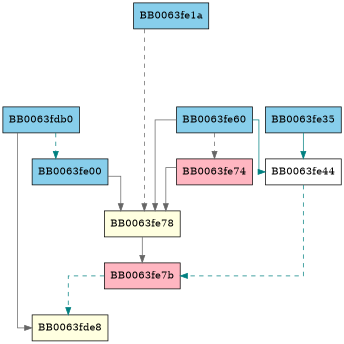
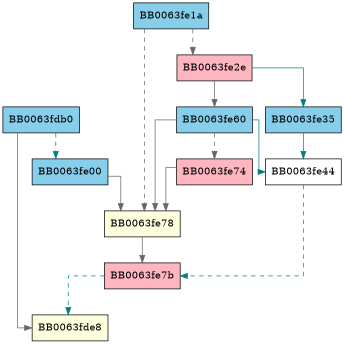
node "BB0063fe2e": added
